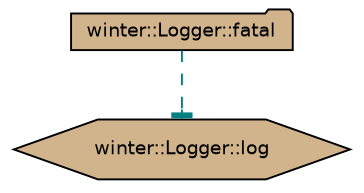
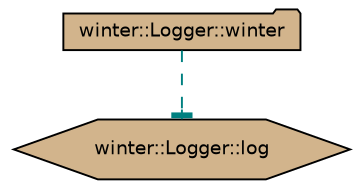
node "winter::Logger::fatal": label "winter::Logger::fatal" -> "winter::Logger::winter"
